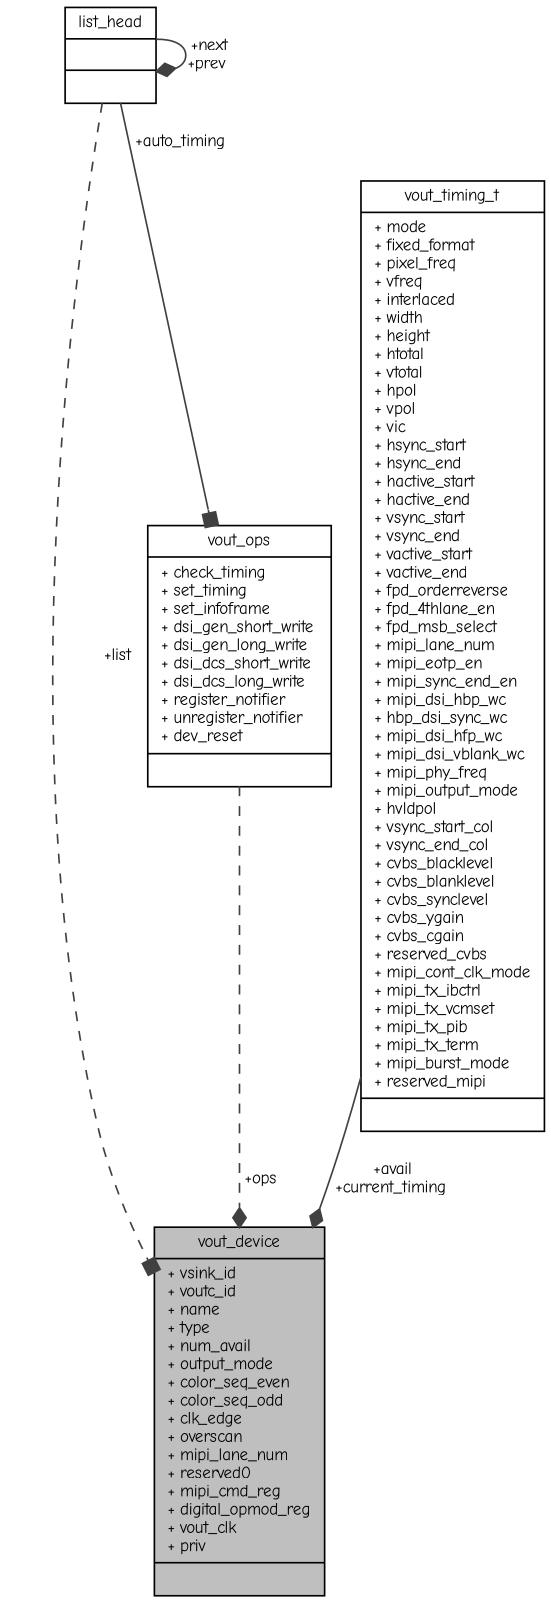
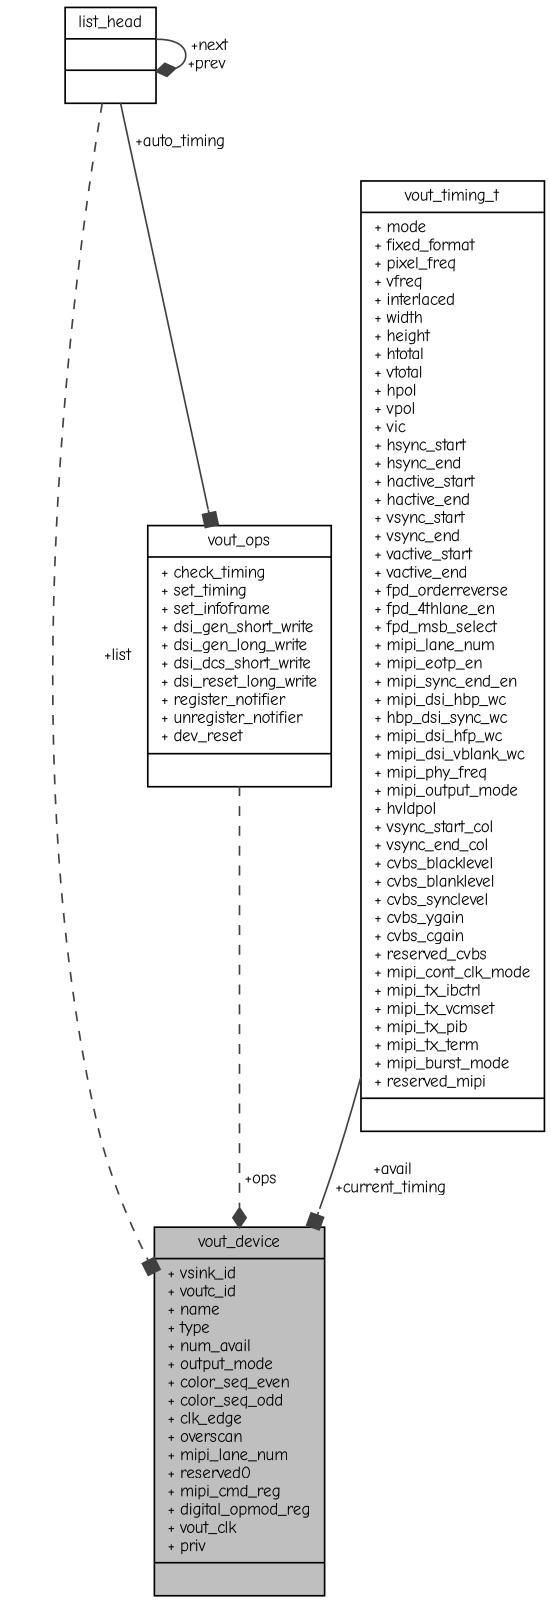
node "vout_ops": text "+ dsi_dcs_long_write" -> "+ dsi_reset_long_write"
edge "vout_timing_t" -> "vout_device": arrowhead diamond -> box
